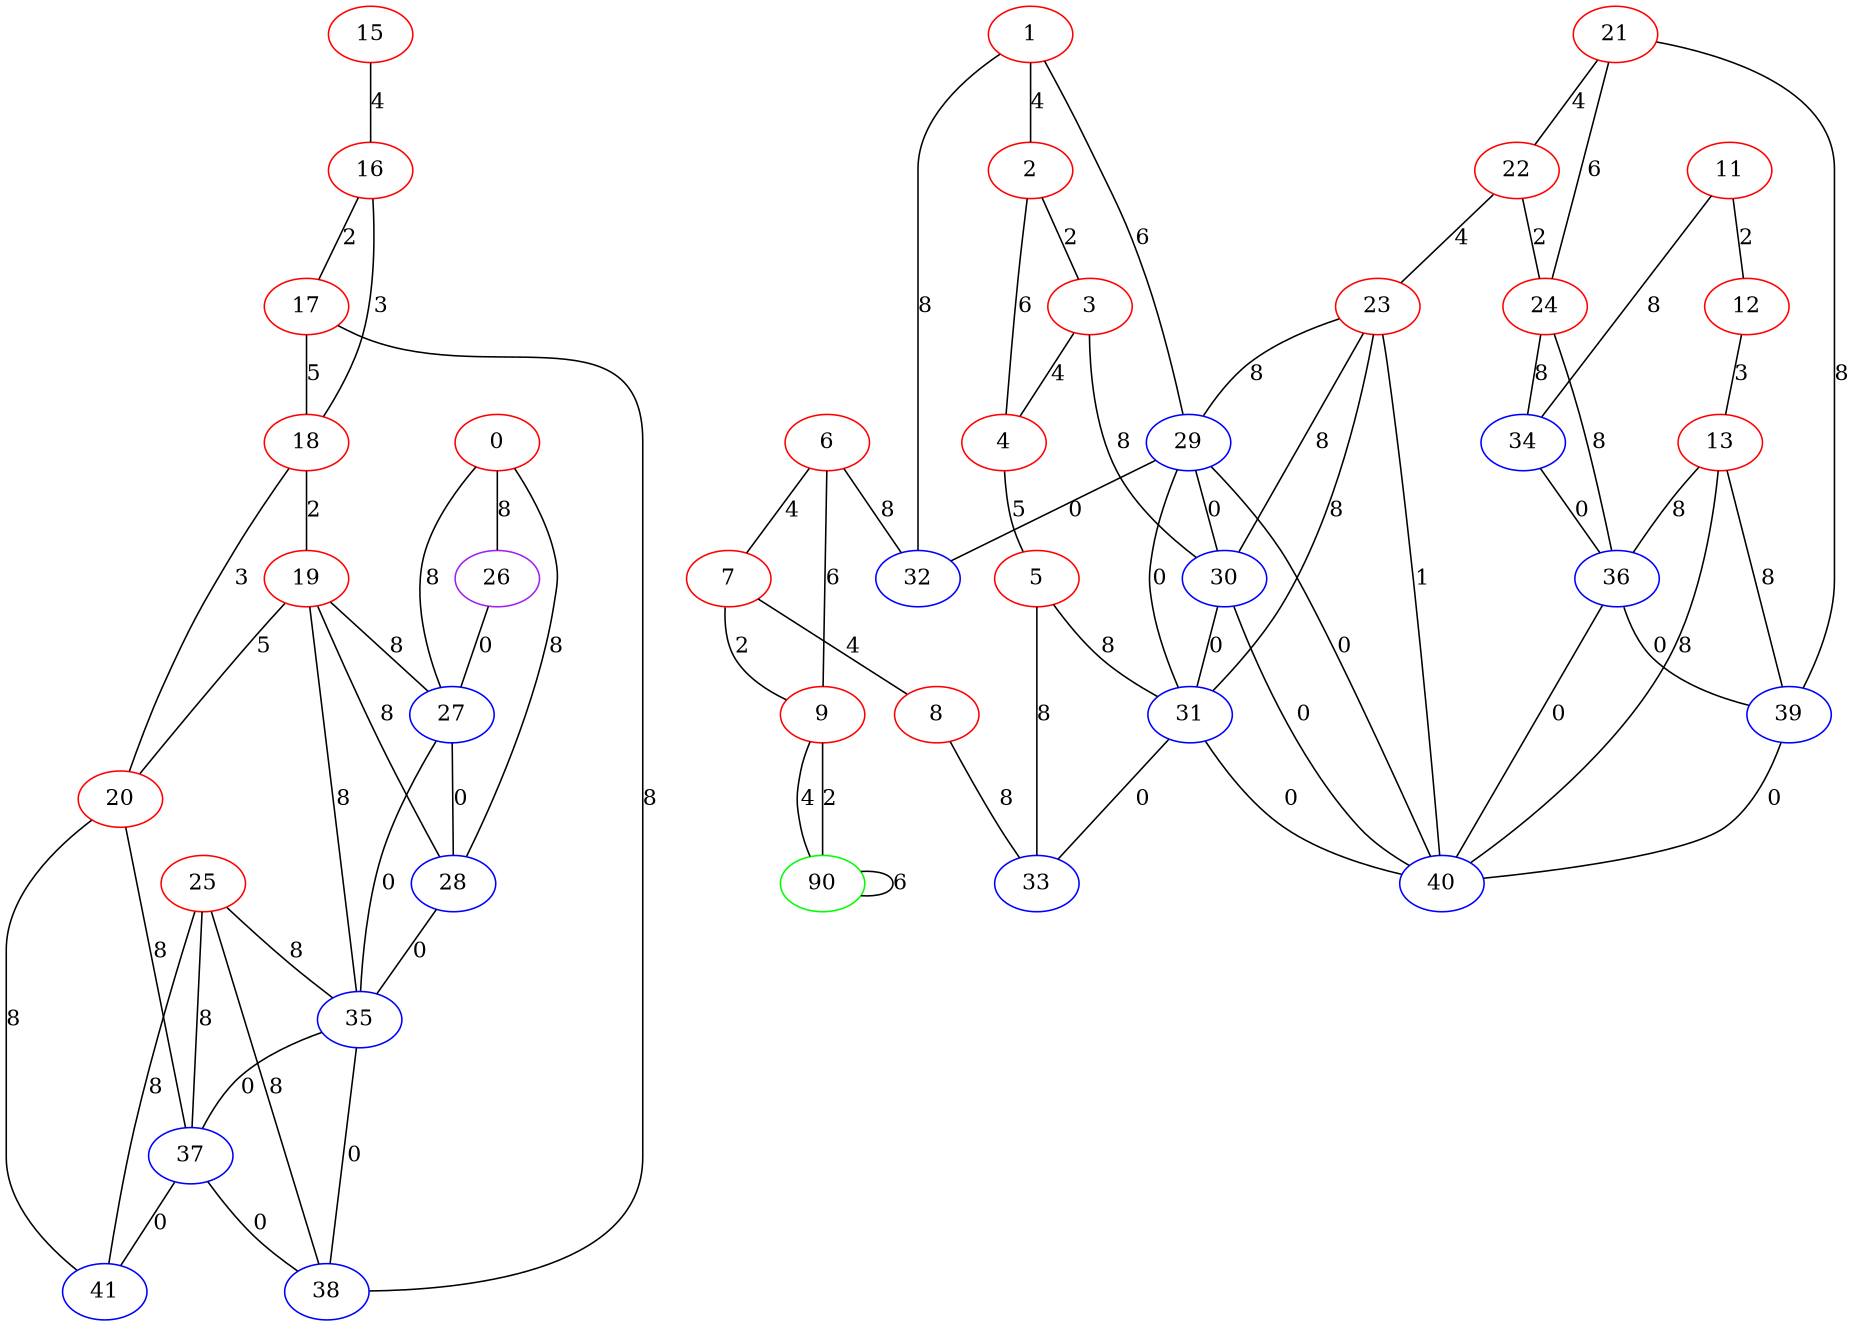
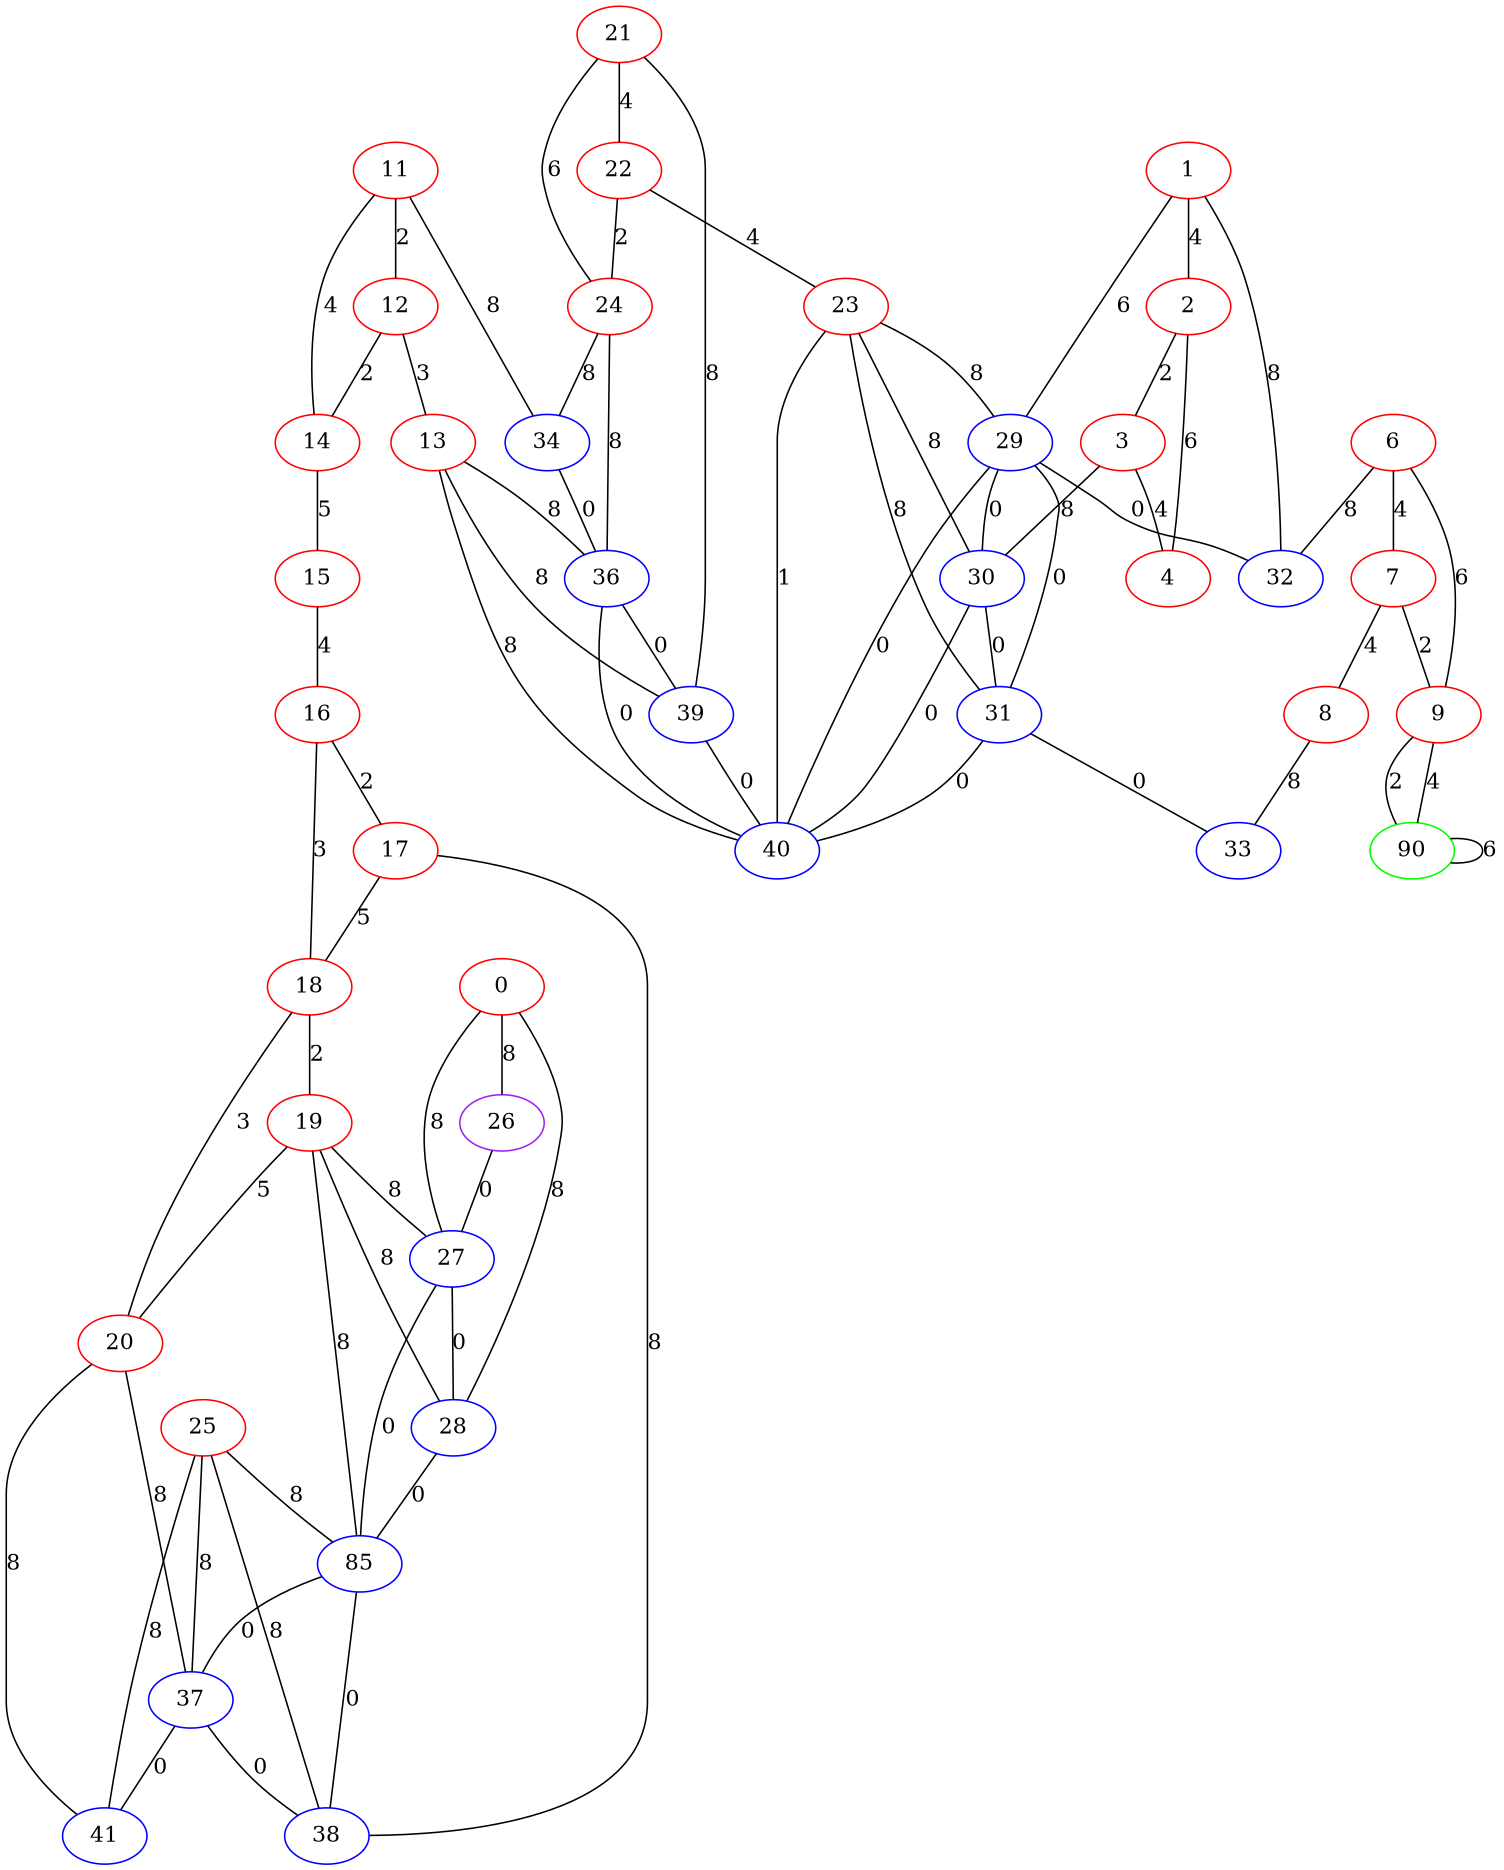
node "14": added
node "5": removed
node "35": label "35" -> "85"
